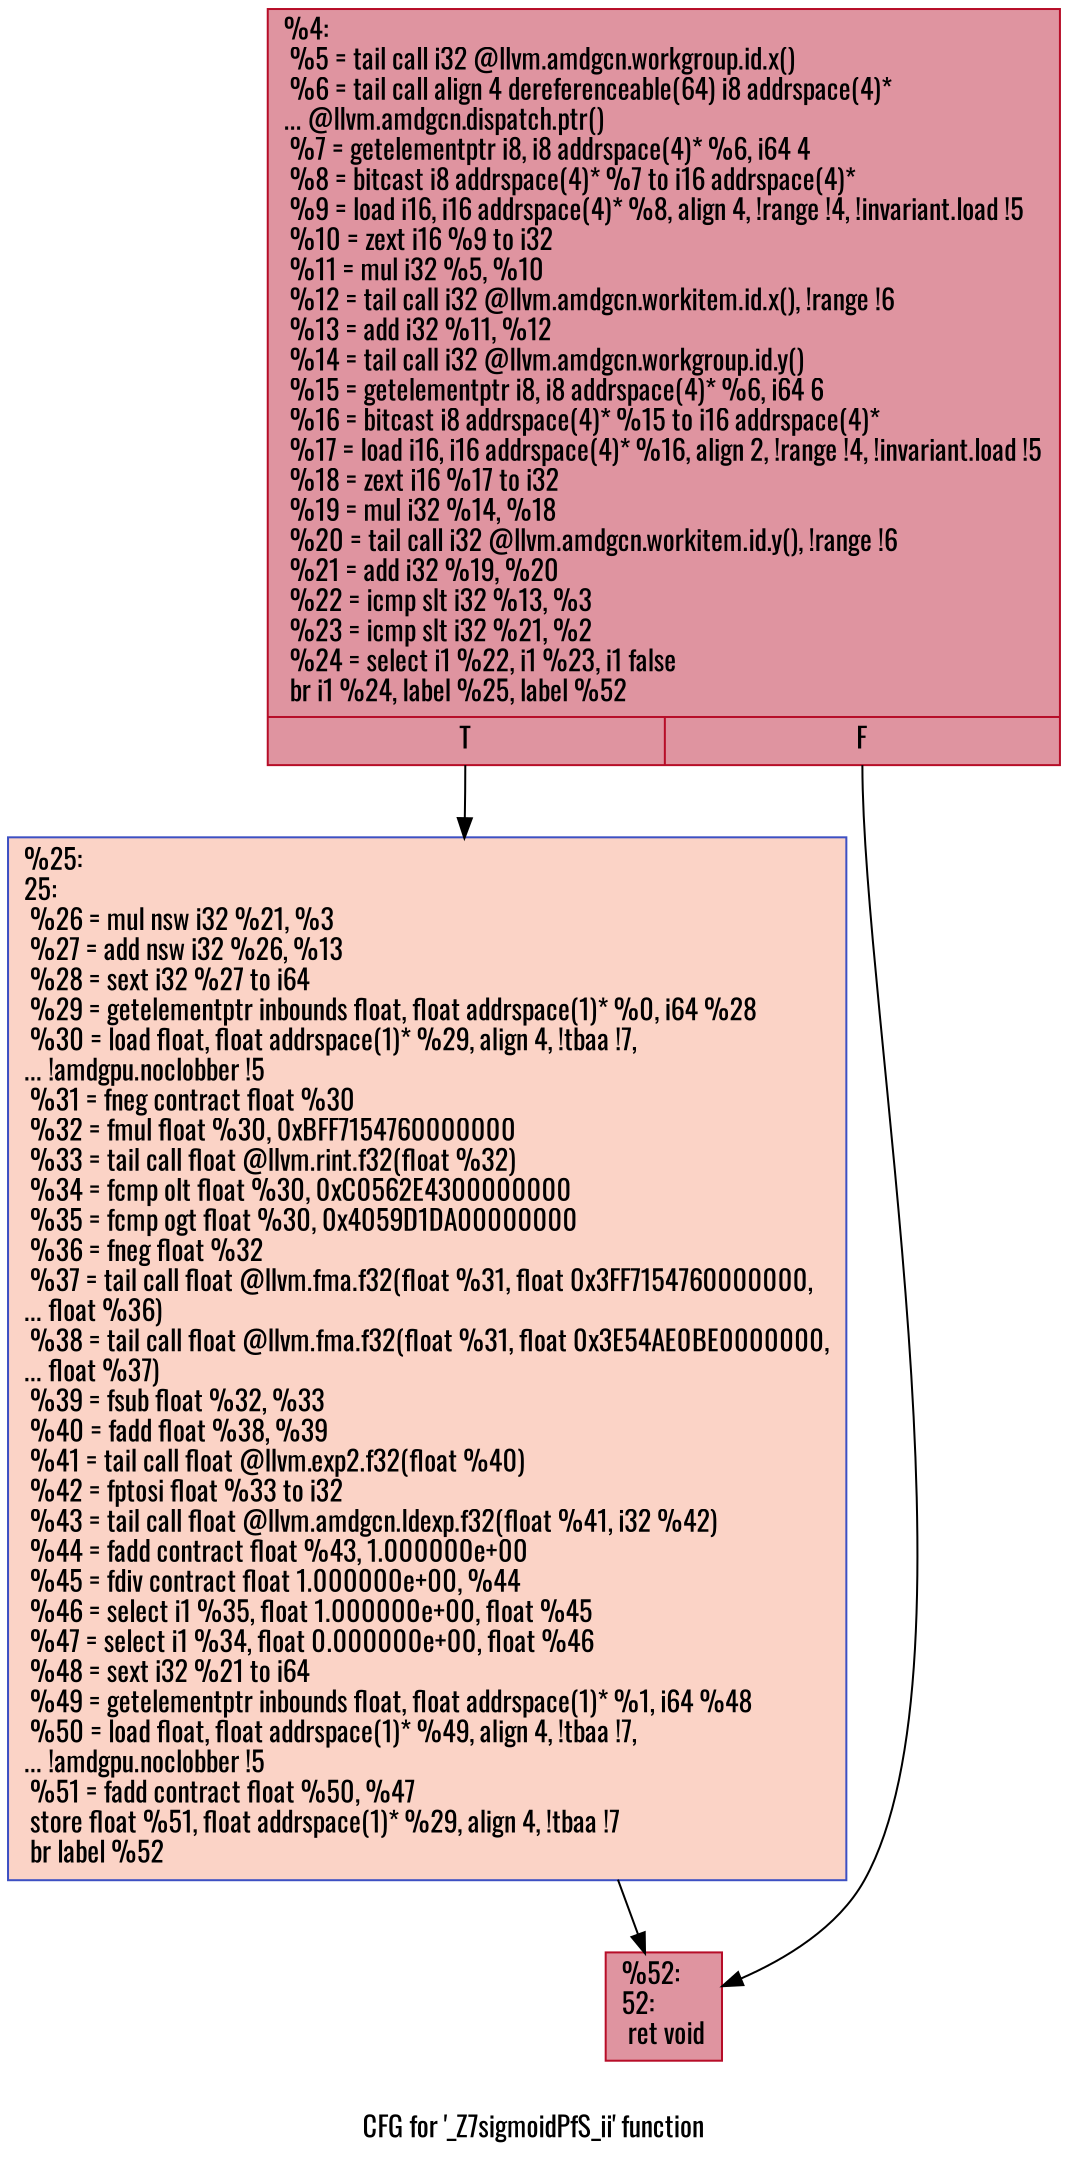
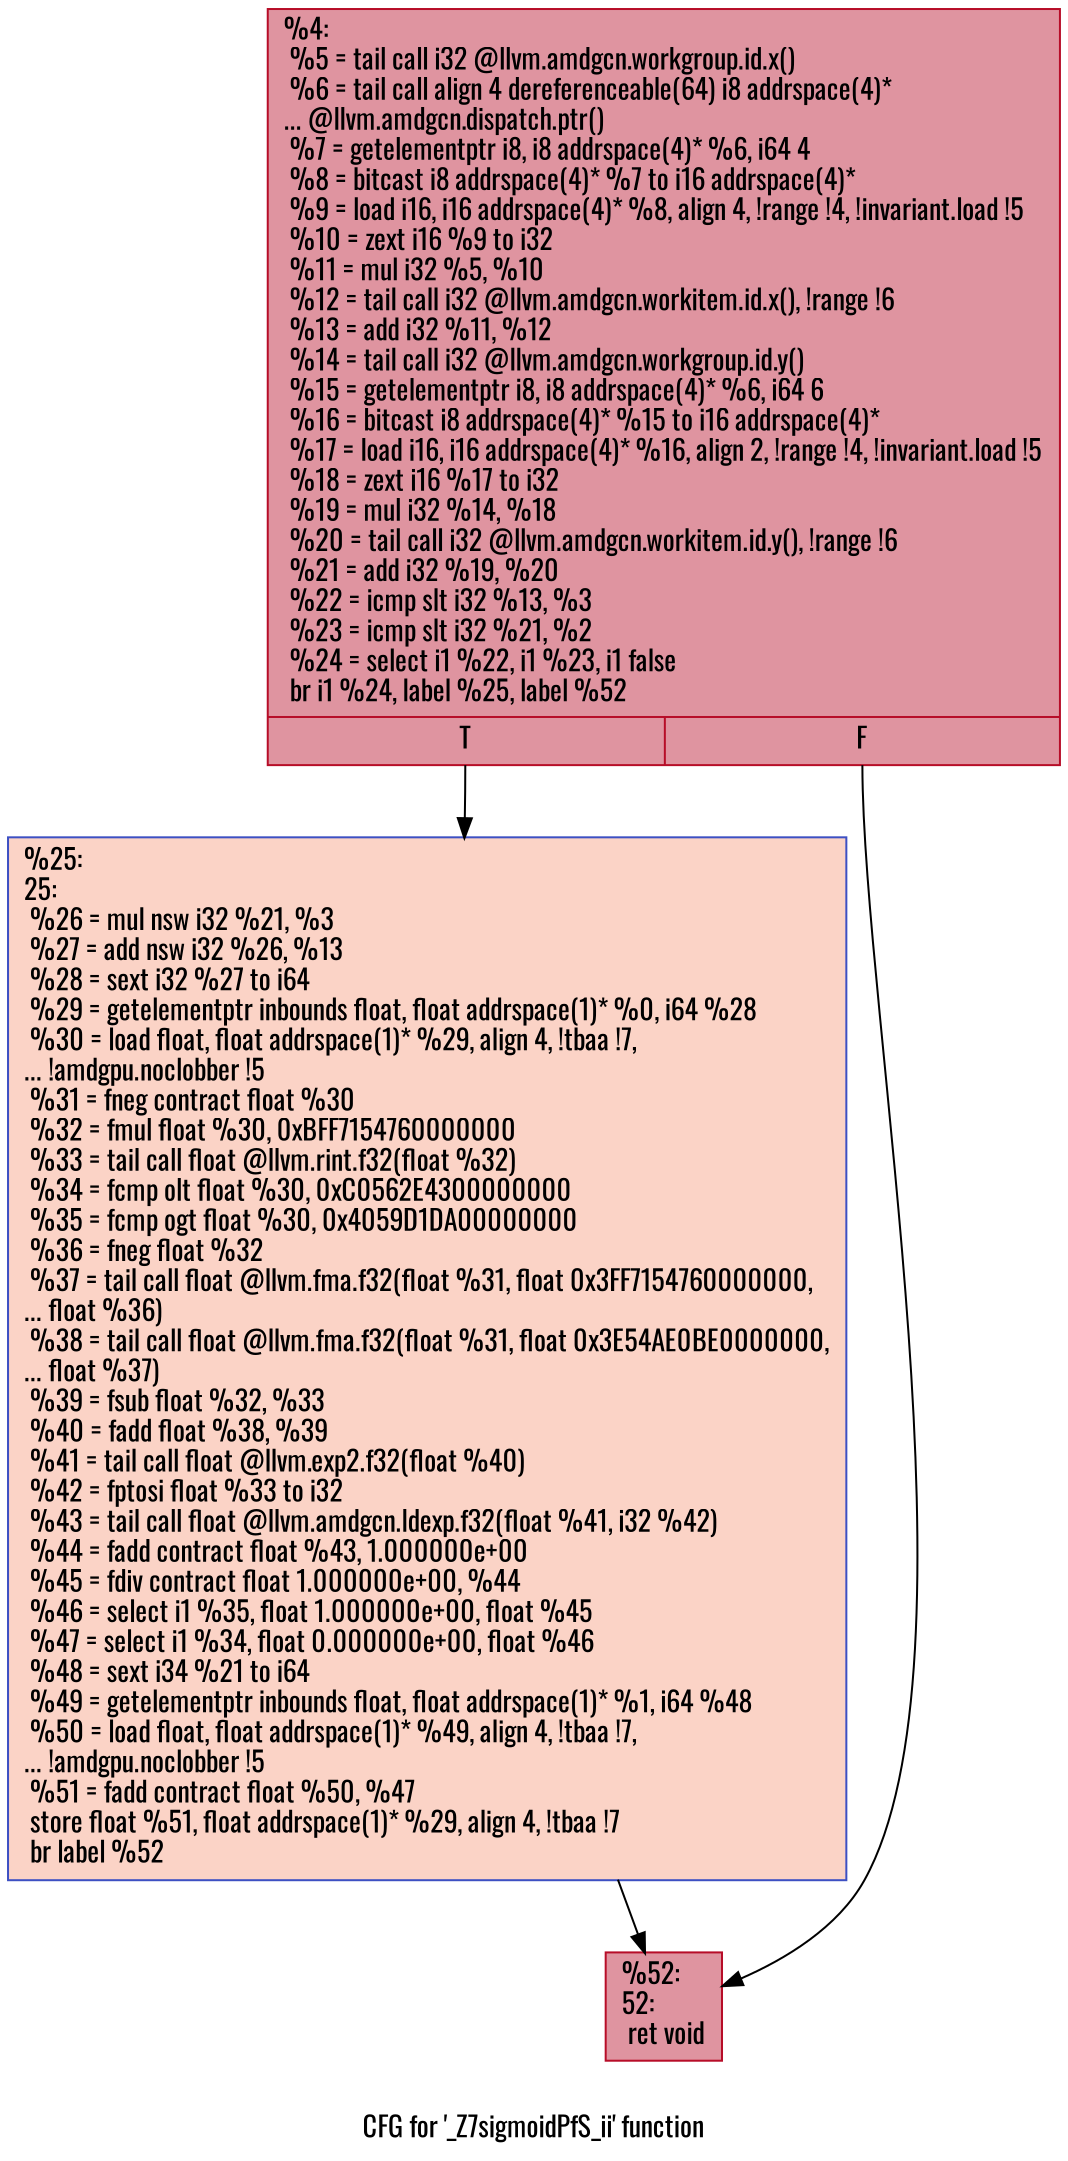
node "%25:": text "%48 = sext i32 %21 to i64" -> "%48 = sext i34 %21 to i64"
